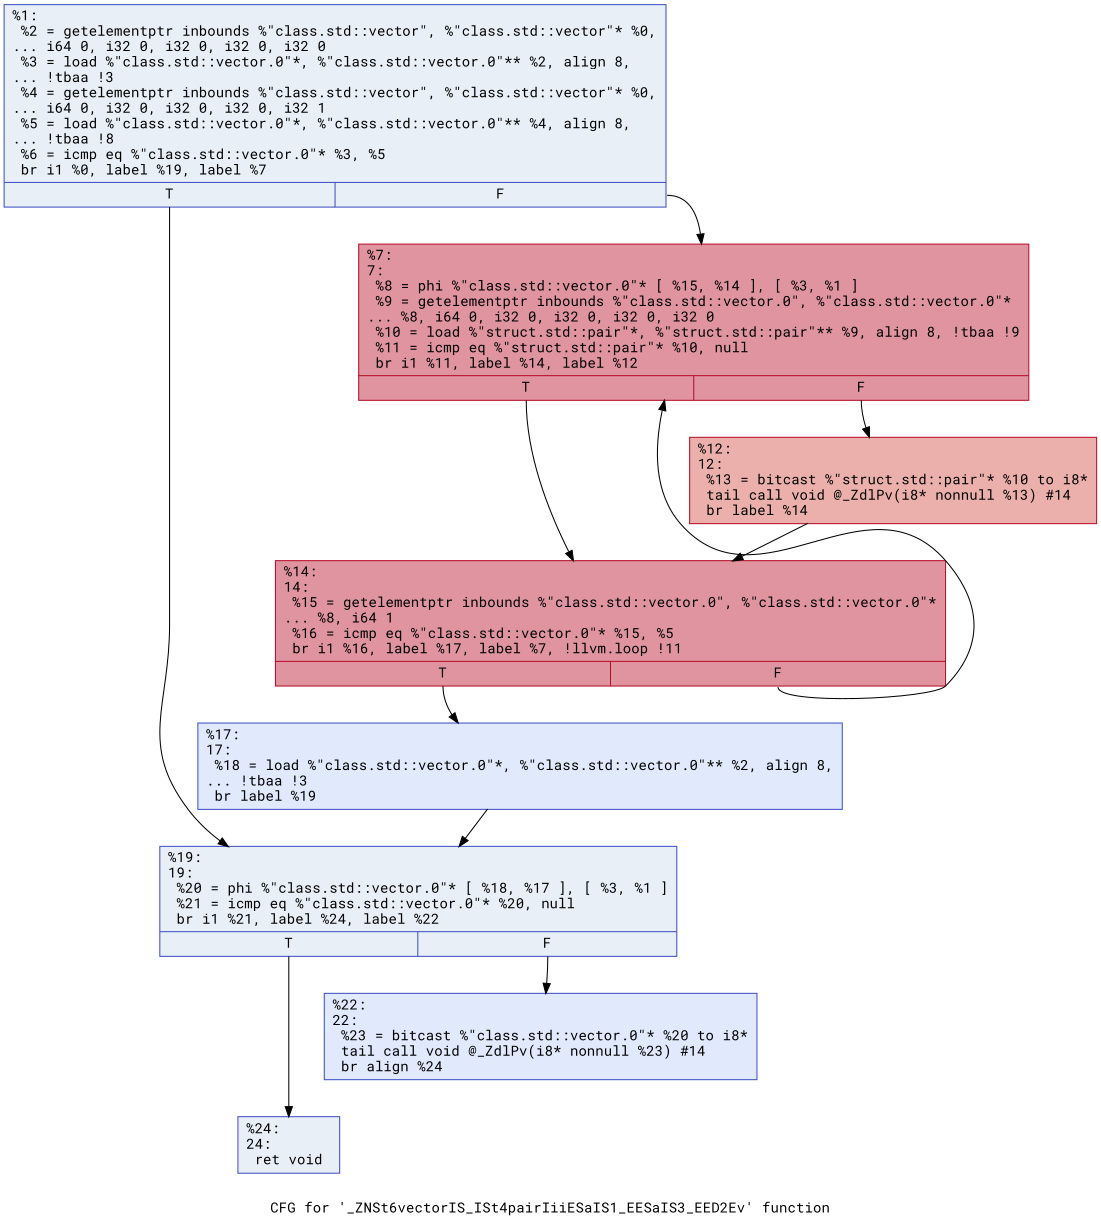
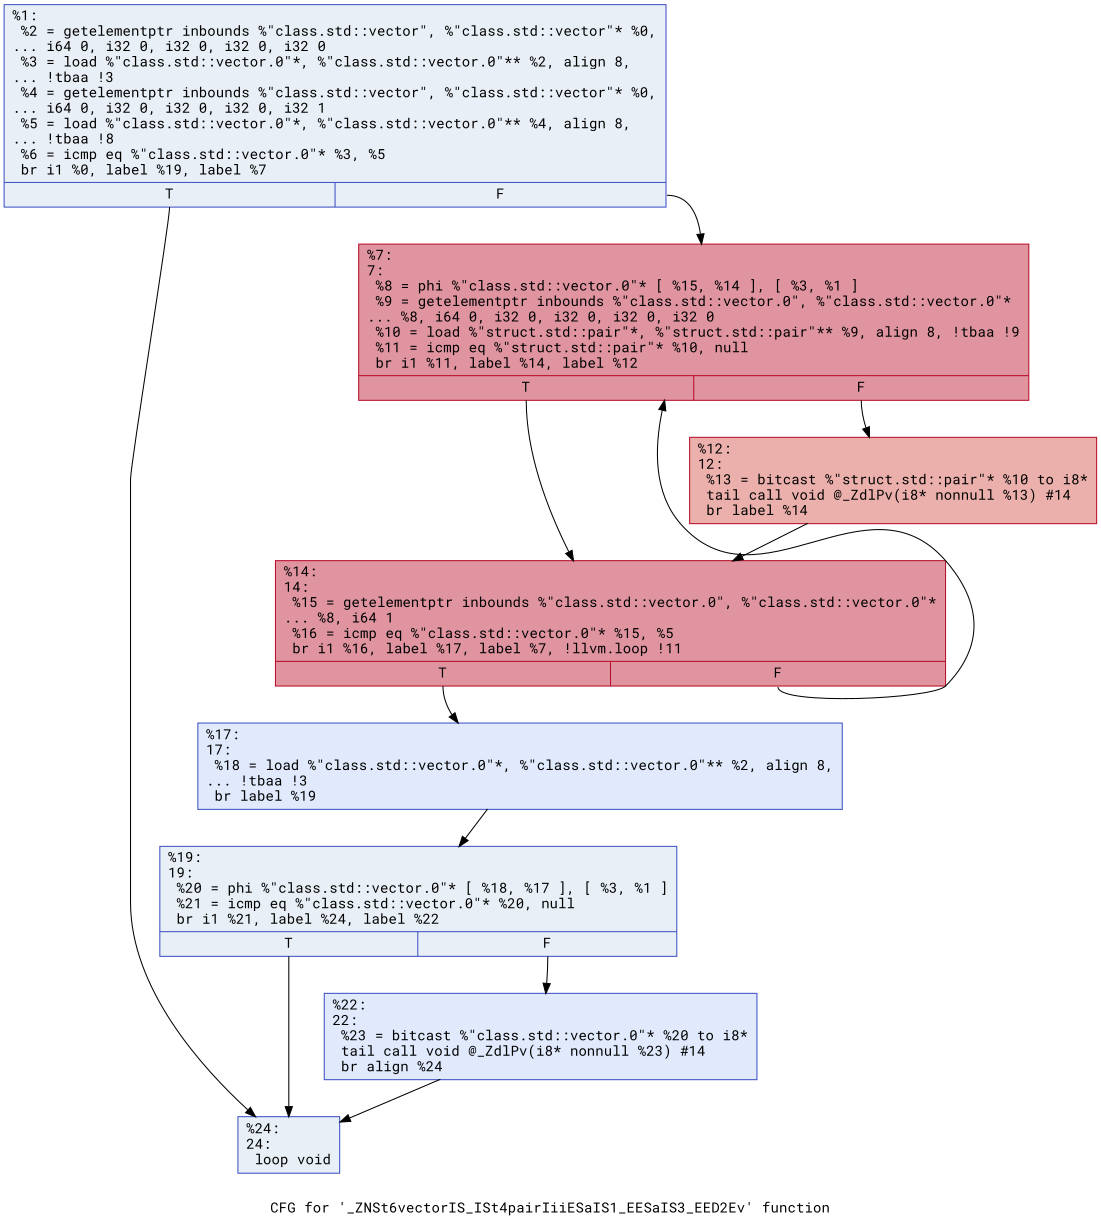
edge "%1:" -> "%19:": now "%1:" -> "%24:"
edge "%22:" -> "%24:": added
node "%24:": text "ret void" -> "loop void"
